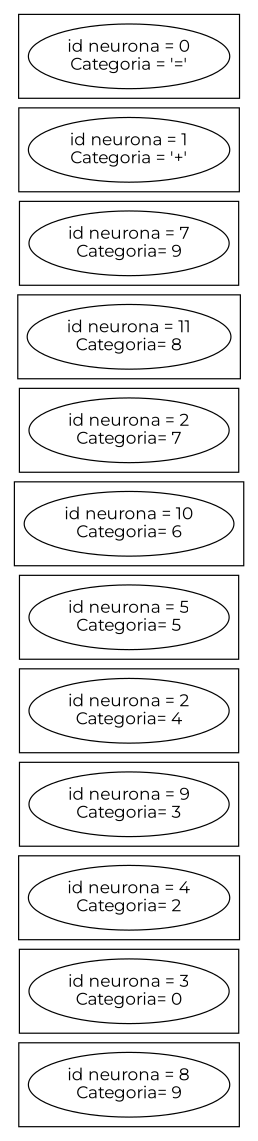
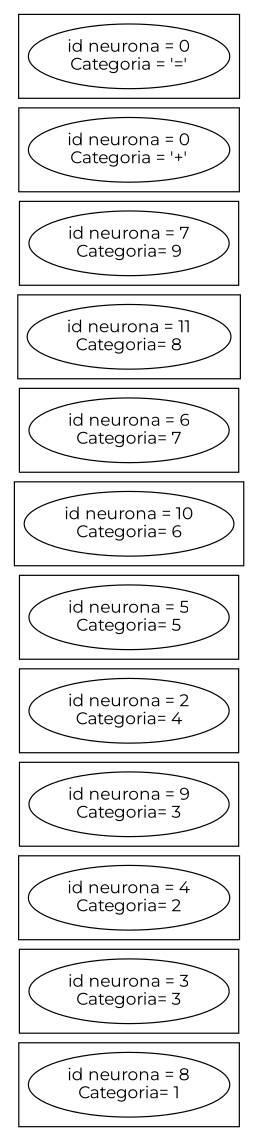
node "id neurona = 1 Categoria = '+'": label "id neurona = 1 Categoria = '+'" -> "id neurona = 0 Categoria = '+'"
node "id neurona = 2 Categoria= 7": label "id neurona = 2 Categoria= 7" -> "id neurona = 6 Categoria= 7"
node "id neurona = 3 Categoria= 0": label "id neurona = 3 Categoria= 0" -> "id neurona = 3 Categoria= 3"
node "id neurona = 8 Categoria= 9": label "id neurona = 8 Categoria= 9" -> "id neurona = 8 Categoria= 1"
